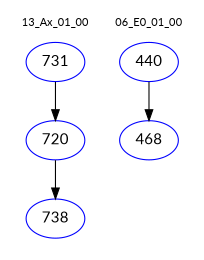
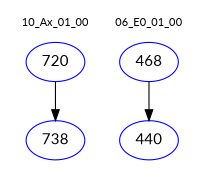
cluster "13_Ax_01_00": label "13_Ax_01_00" -> "10_Ax_01_00"
node "731": removed
edge "440" -> "468": reversed
